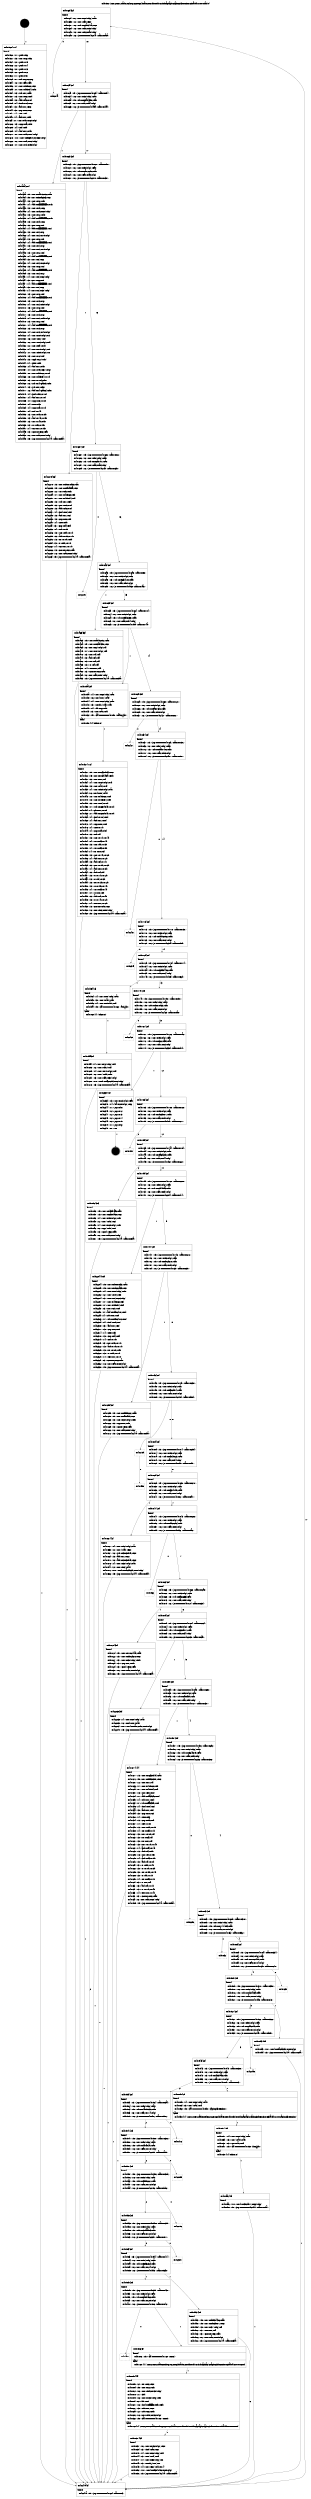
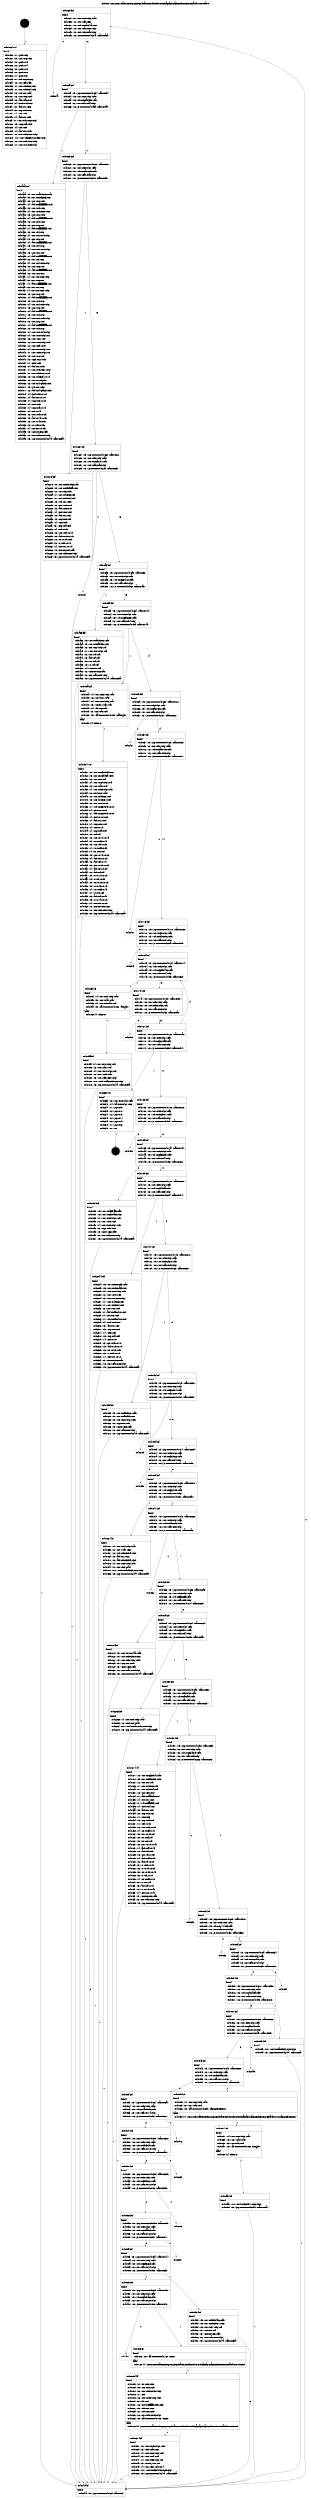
edge "0x401713 [28]" -> "0x40172f [28]": now "0x401767 [28]" -> "0x40172f [28]"
edge "0x40215d" -> "0x401eb5": now "0x40180f [28]" -> "0x401eb5"
edge "0x40227e [86]" -> "0x40247a [5]": now "0x4021fb" -> "0x40247a [5]"
